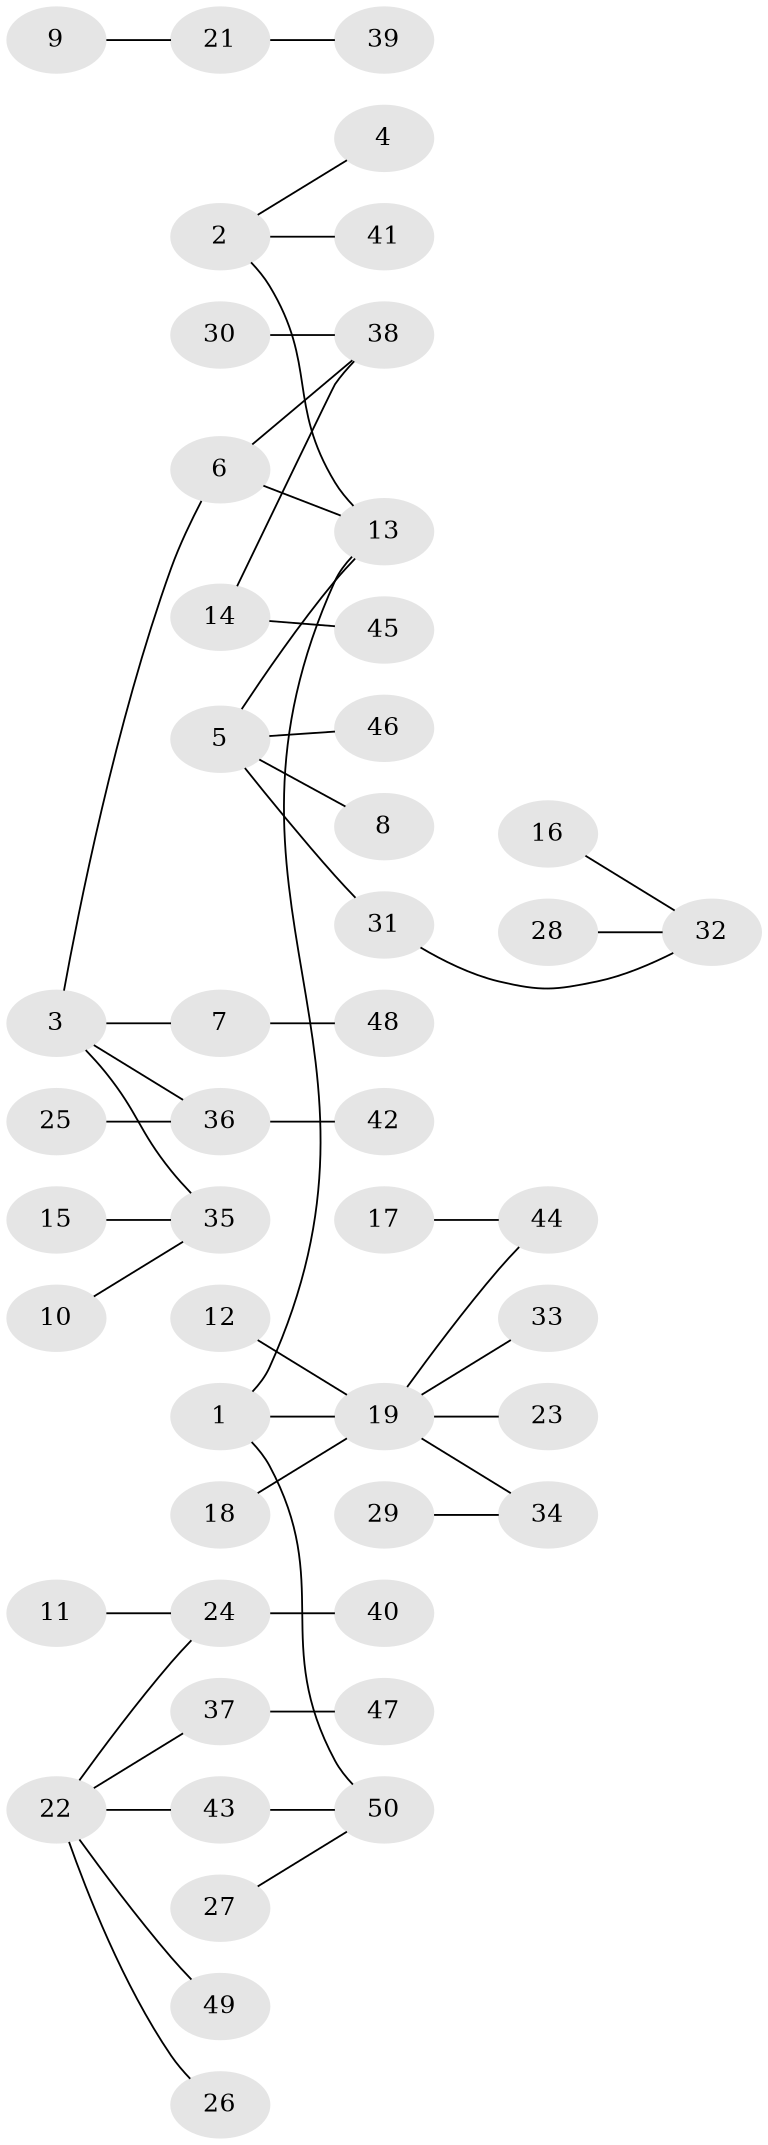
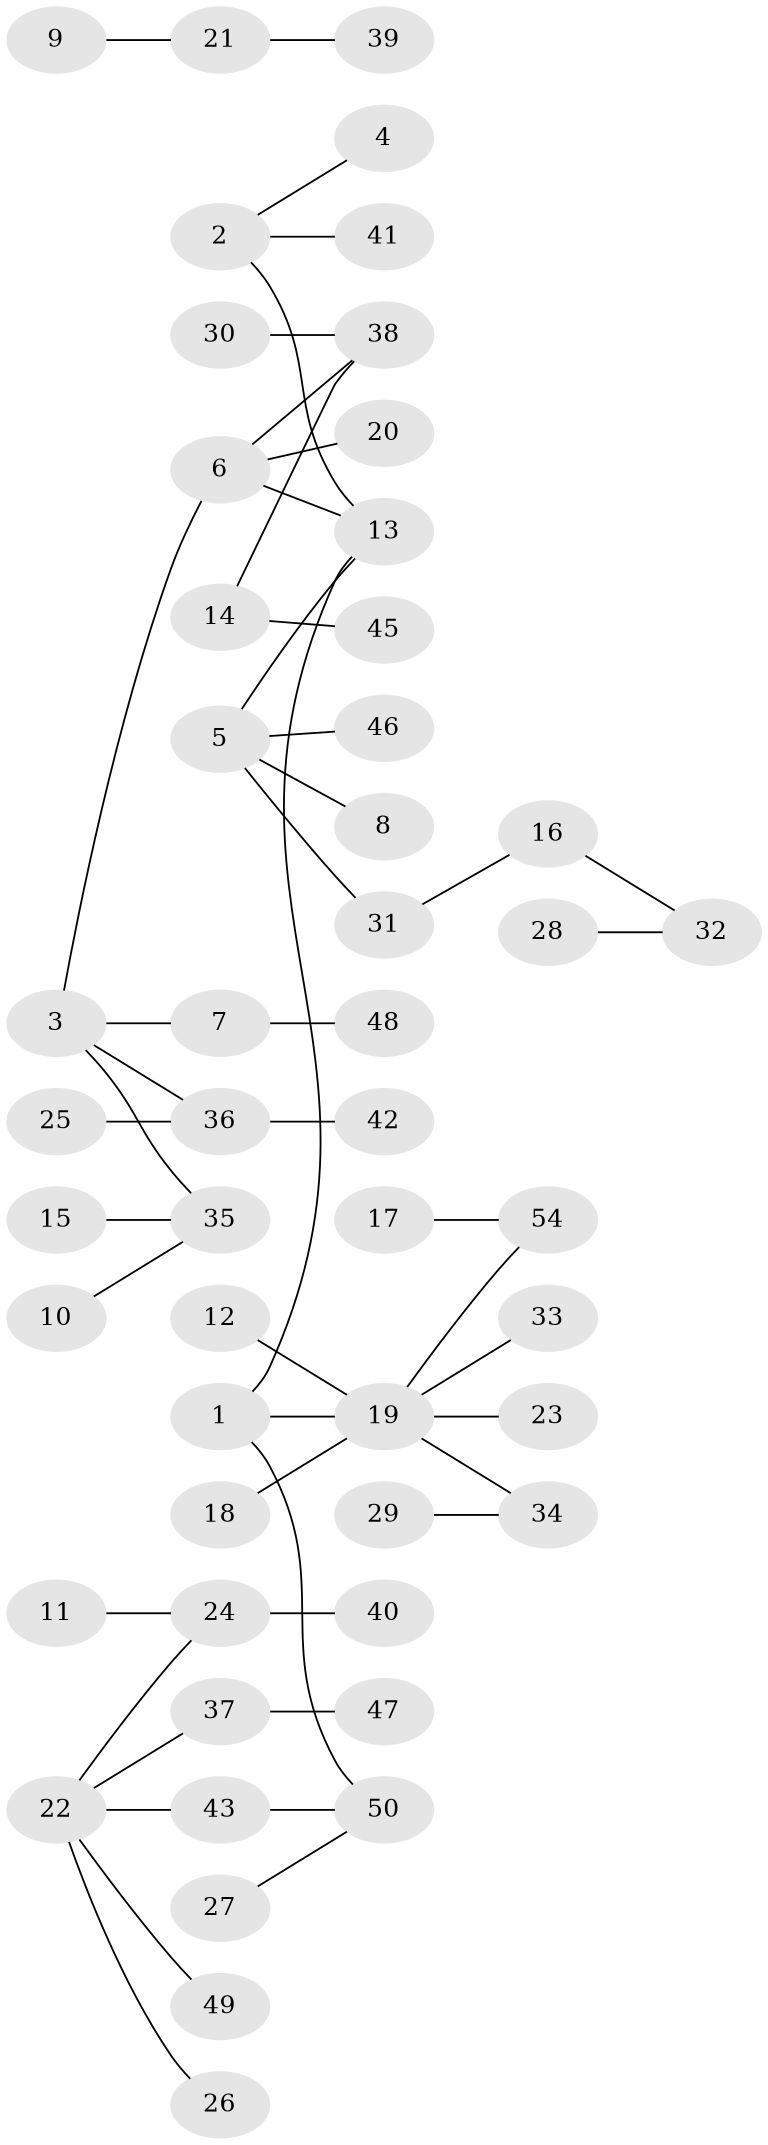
node "20": added
edge "31" -- "32": now "31" -- "16"
node "44": label "44" -> "54"
